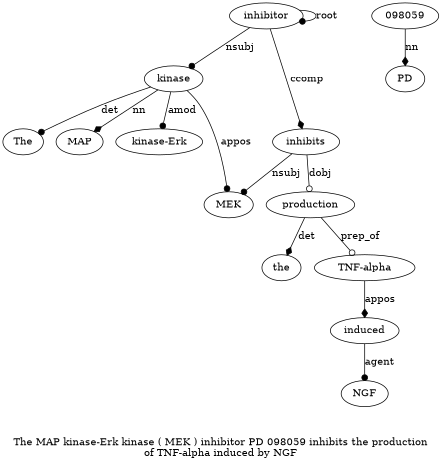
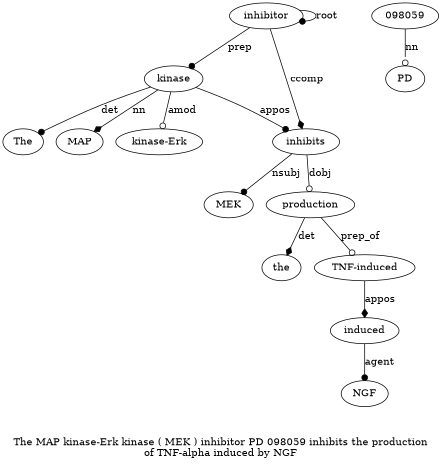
edge "098059" -> "PD": arrowhead diamond -> odot
edge "inhibitor" -> "kinase": label "nsubj" -> "prep"
edge "kinase" -> "kinase-Erk": arrowhead dot -> odot
edge "kinase" -> "MEK": now "kinase" -> "inhibits"
node "TNF-alpha": label "TNF-alpha" -> "TNF-induced"
